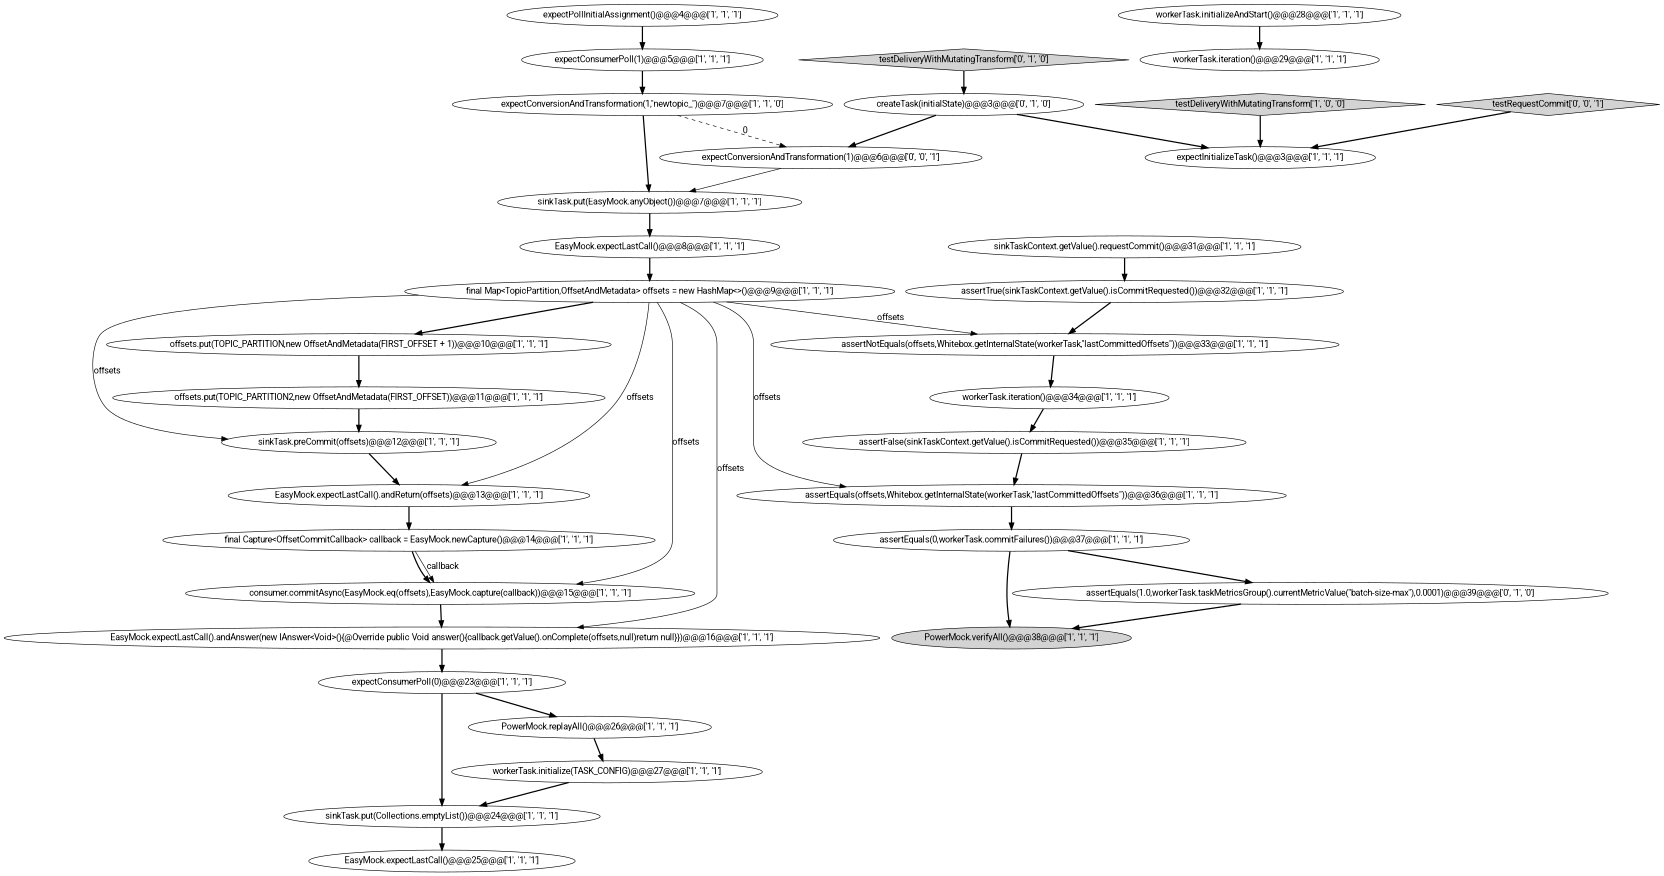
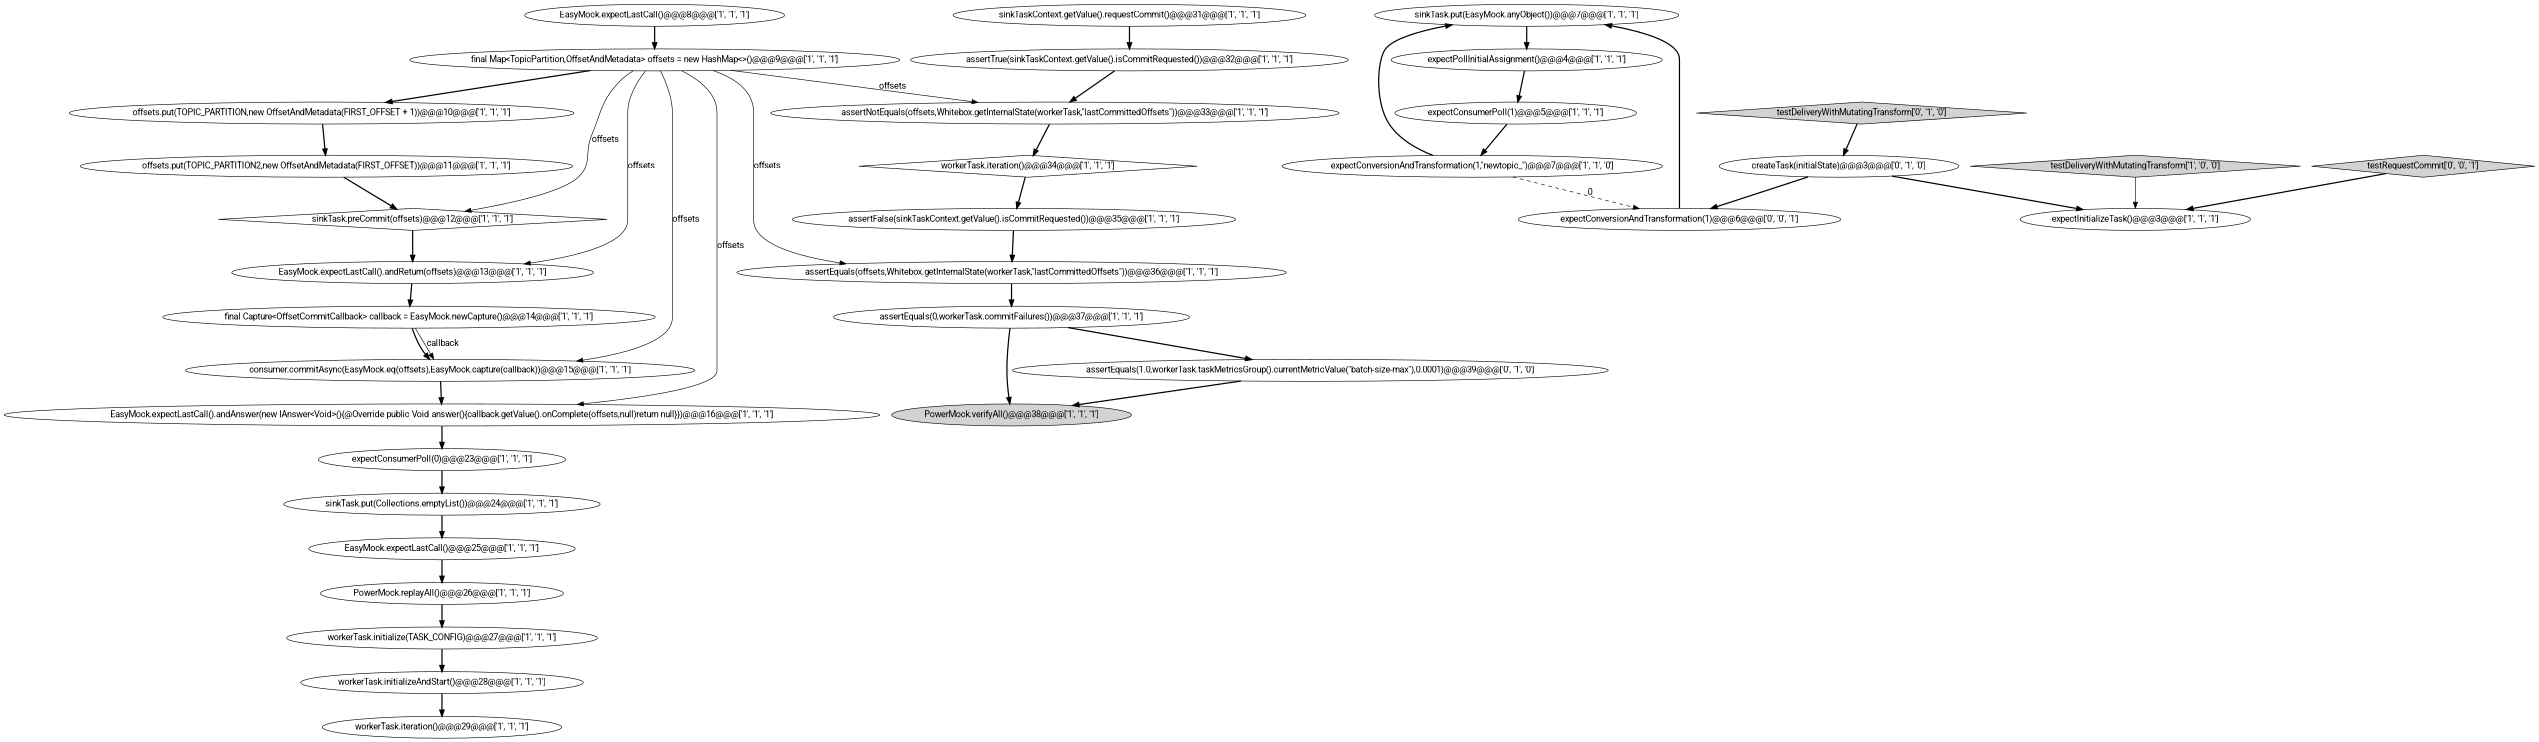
edge "testDeliveryWithMutatingTransform['1', '0', '0']" -> "expectInitializeTask()@@@3@@@['1', '1', '1']": style bold -> solid
edge "expectConversionAndTransformation(1)@@@6@@@['0', '0', '1']" -> "sinkTask.put(EasyMock.anyObject())@@@7@@@['1', '1', '1']": style solid -> bold
edge "sinkTask.put(EasyMock.anyObject())@@@7@@@['1', '1', '1']" -> "EasyMock.expectLastCall()@@@8@@@['1', '1', '1']": now "sinkTask.put(EasyMock.anyObject())@@@7@@@['1', '1', '1']" -> "expectPollInitialAssignment()@@@4@@@['1', '1', '1']"
node "workerTask.iteration()@@@34@@@['1', '1', '1']": shape ellipse -> diamond
node "sinkTask.preCommit(offsets)@@@12@@@['1', '1', '1']": shape ellipse -> diamond
edge "expectConsumerPoll(0)@@@23@@@['1', '1', '1']" -> "PowerMock.replayAll()@@@26@@@['1', '1', '1']": now "EasyMock.expectLastCall()@@@25@@@['1', '1', '1']" -> "PowerMock.replayAll()@@@26@@@['1', '1', '1']"
edge "workerTask.initialize(TASK_CONFIG)@@@27@@@['1', '1', '1']" -> "sinkTask.put(Collections.emptyList())@@@24@@@['1', '1', '1']": now "workerTask.initialize(TASK_CONFIG)@@@27@@@['1', '1', '1']" -> "workerTask.initializeAndStart()@@@28@@@['1', '1', '1']"
